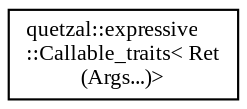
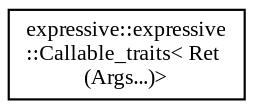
node "quetzal::expressive ::Callable_traits< Ret (Args...)>": label "quetzal::expressive ::Callable_traits< Ret (Args...)>" -> "expressive::expressive ::Callable_traits< Ret (Args...)>"
